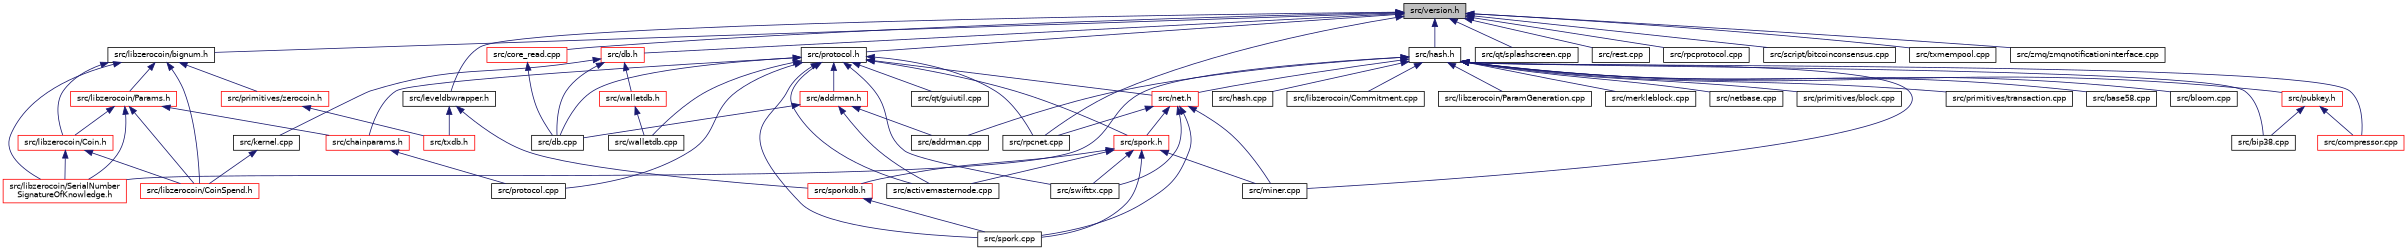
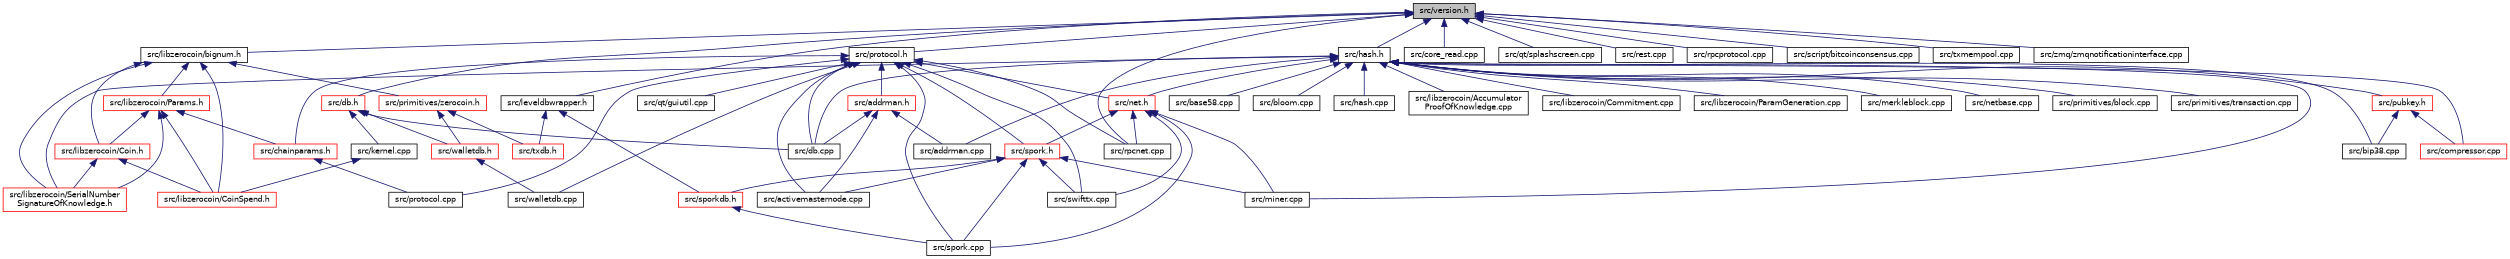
node "src/core_read.cpp": color red -> black
node "src/libzerocoin/Accumulator ProofOfKnowledge.cpp": added
edge "src/db.cpp" -> "src/core_read.cpp": now "src/db.cpp" -> "src/hash.h"
edge "src/walletdb.h" -> "src/primitives/zerocoin.h": added
